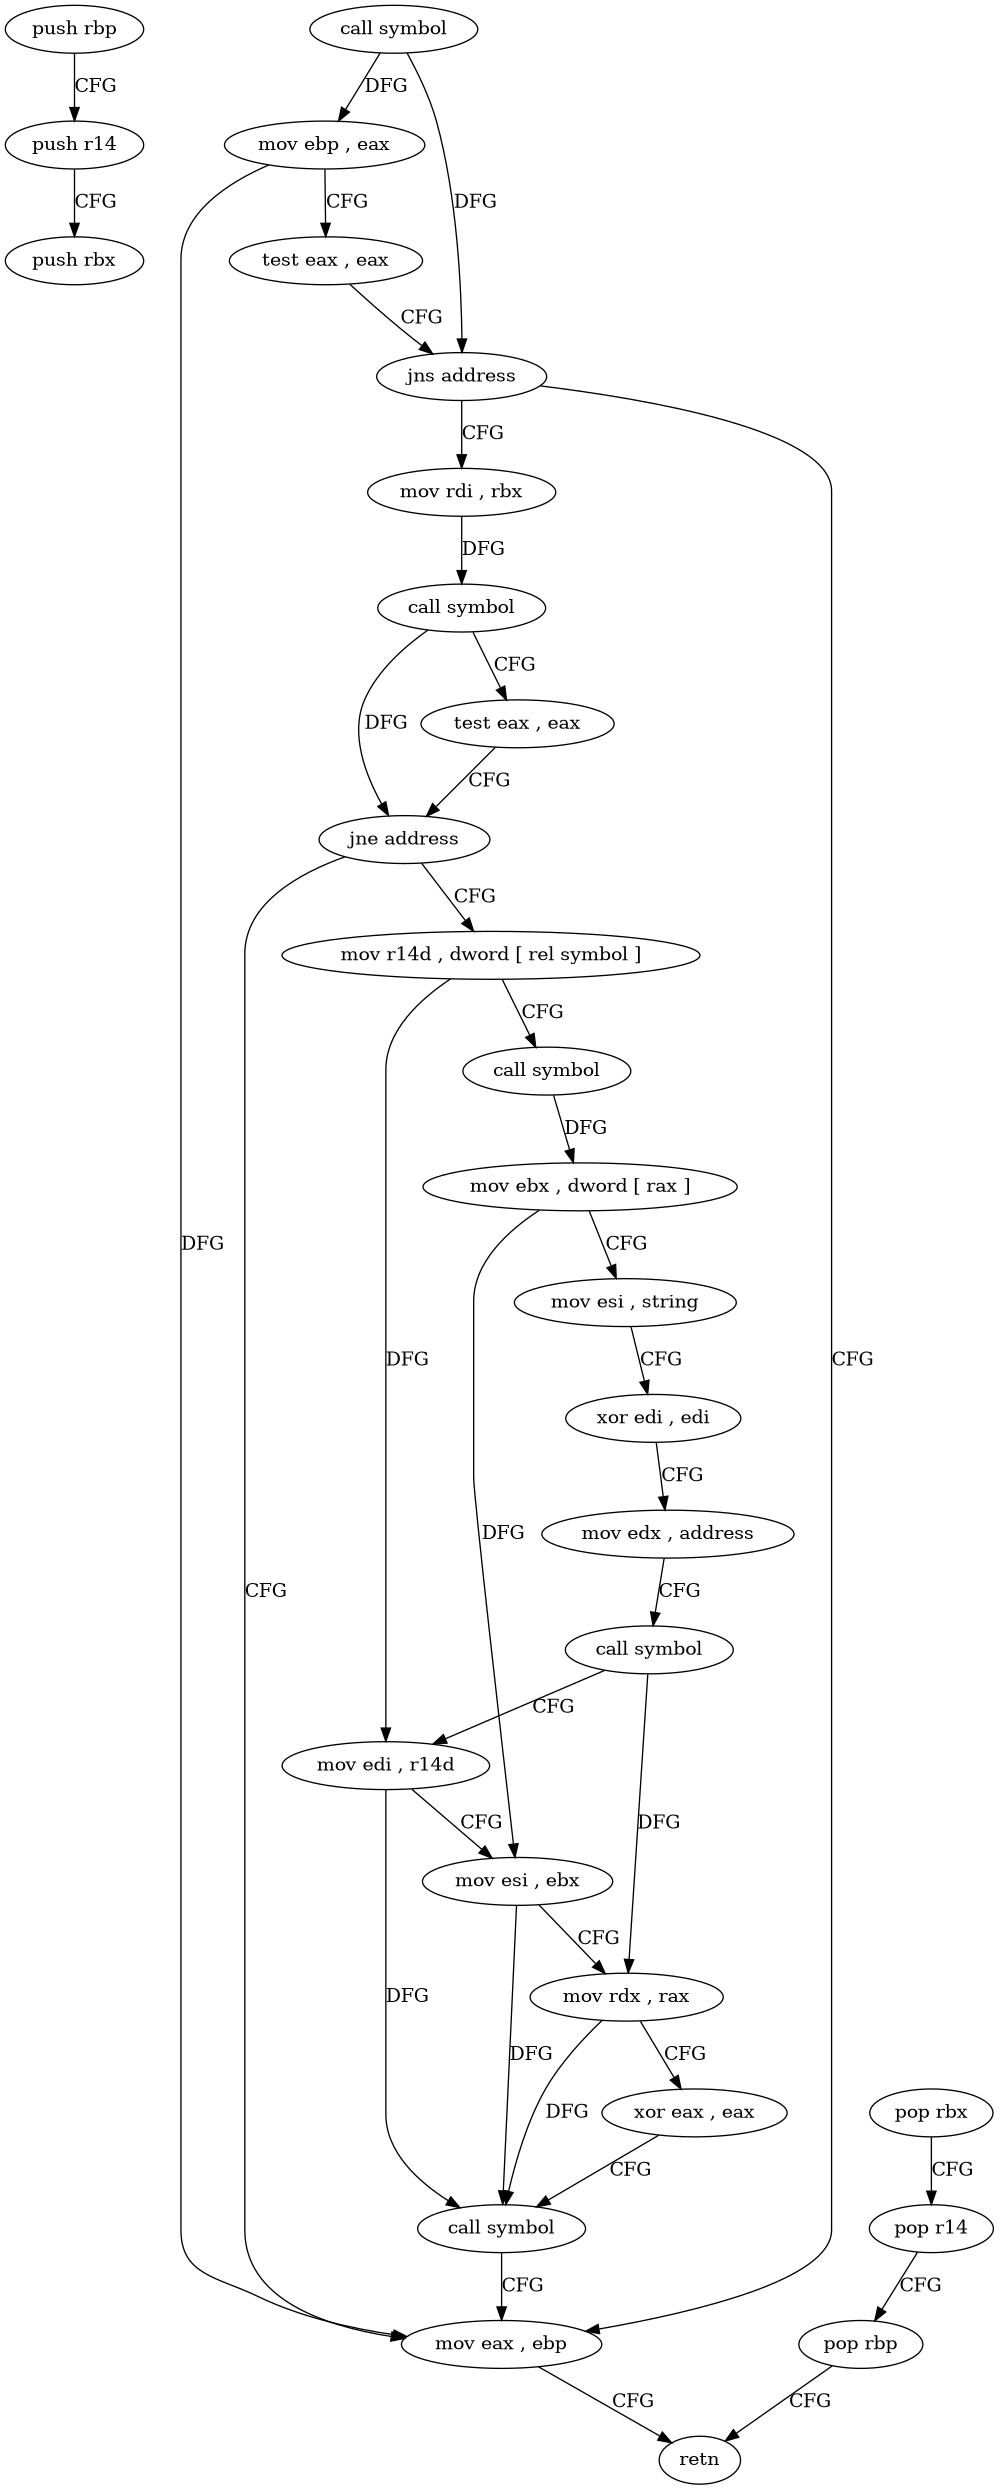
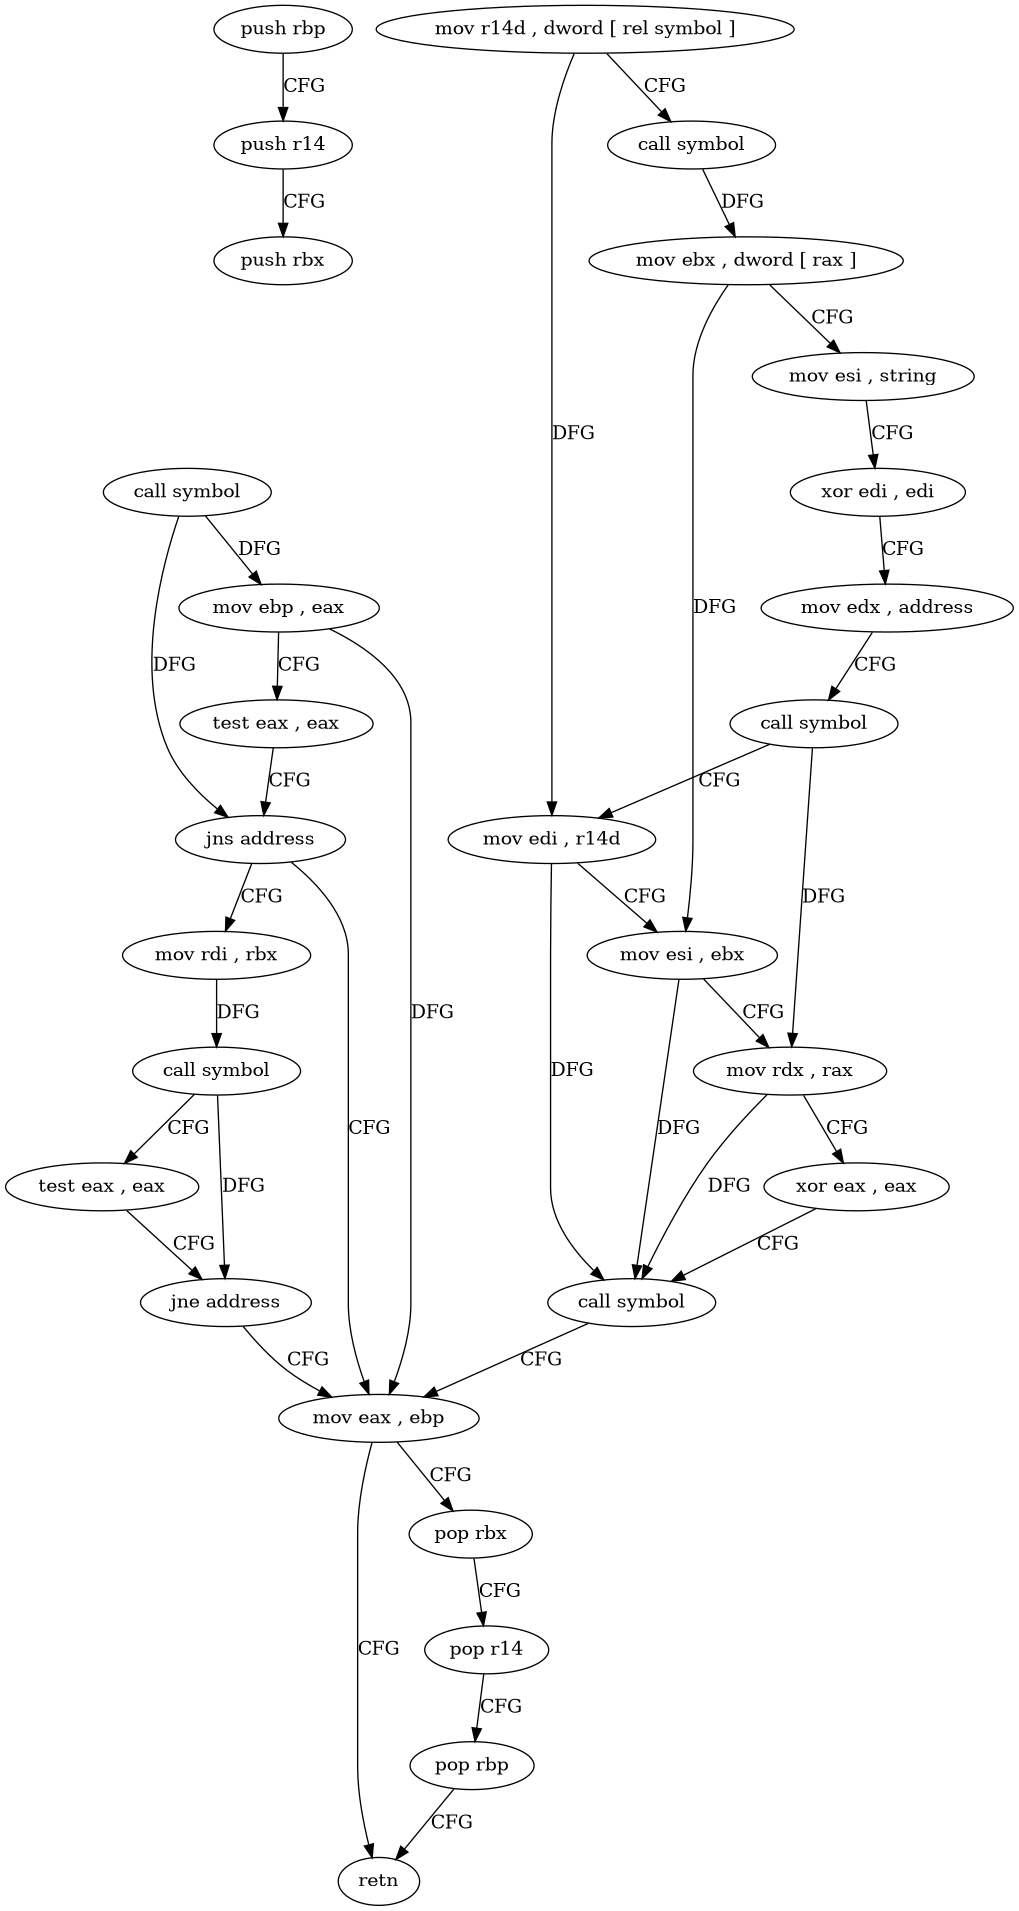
edge "jne address" -> "mov r14d , dword [ rel symbol ]": removed, label "CFG"
edge "mov eax , ebp" -> "pop rbx": added, label "CFG"
